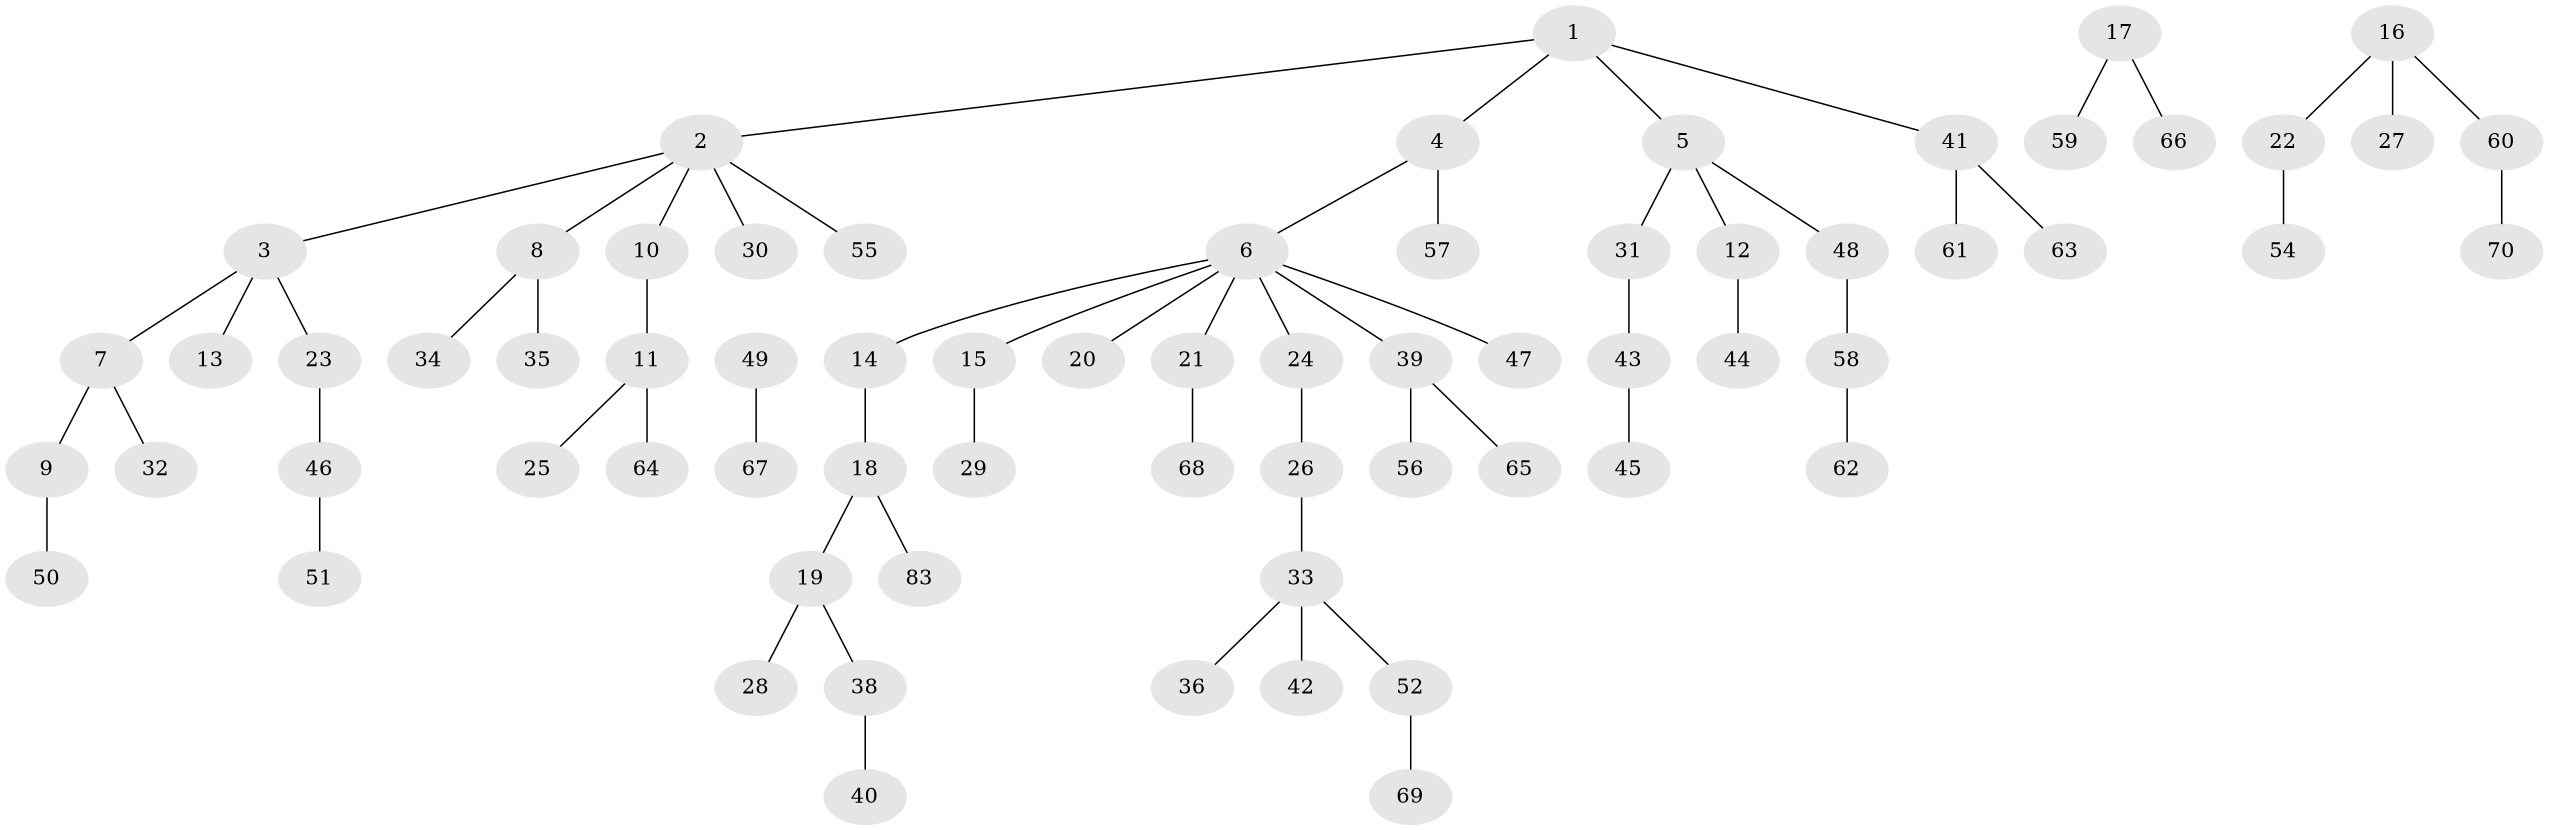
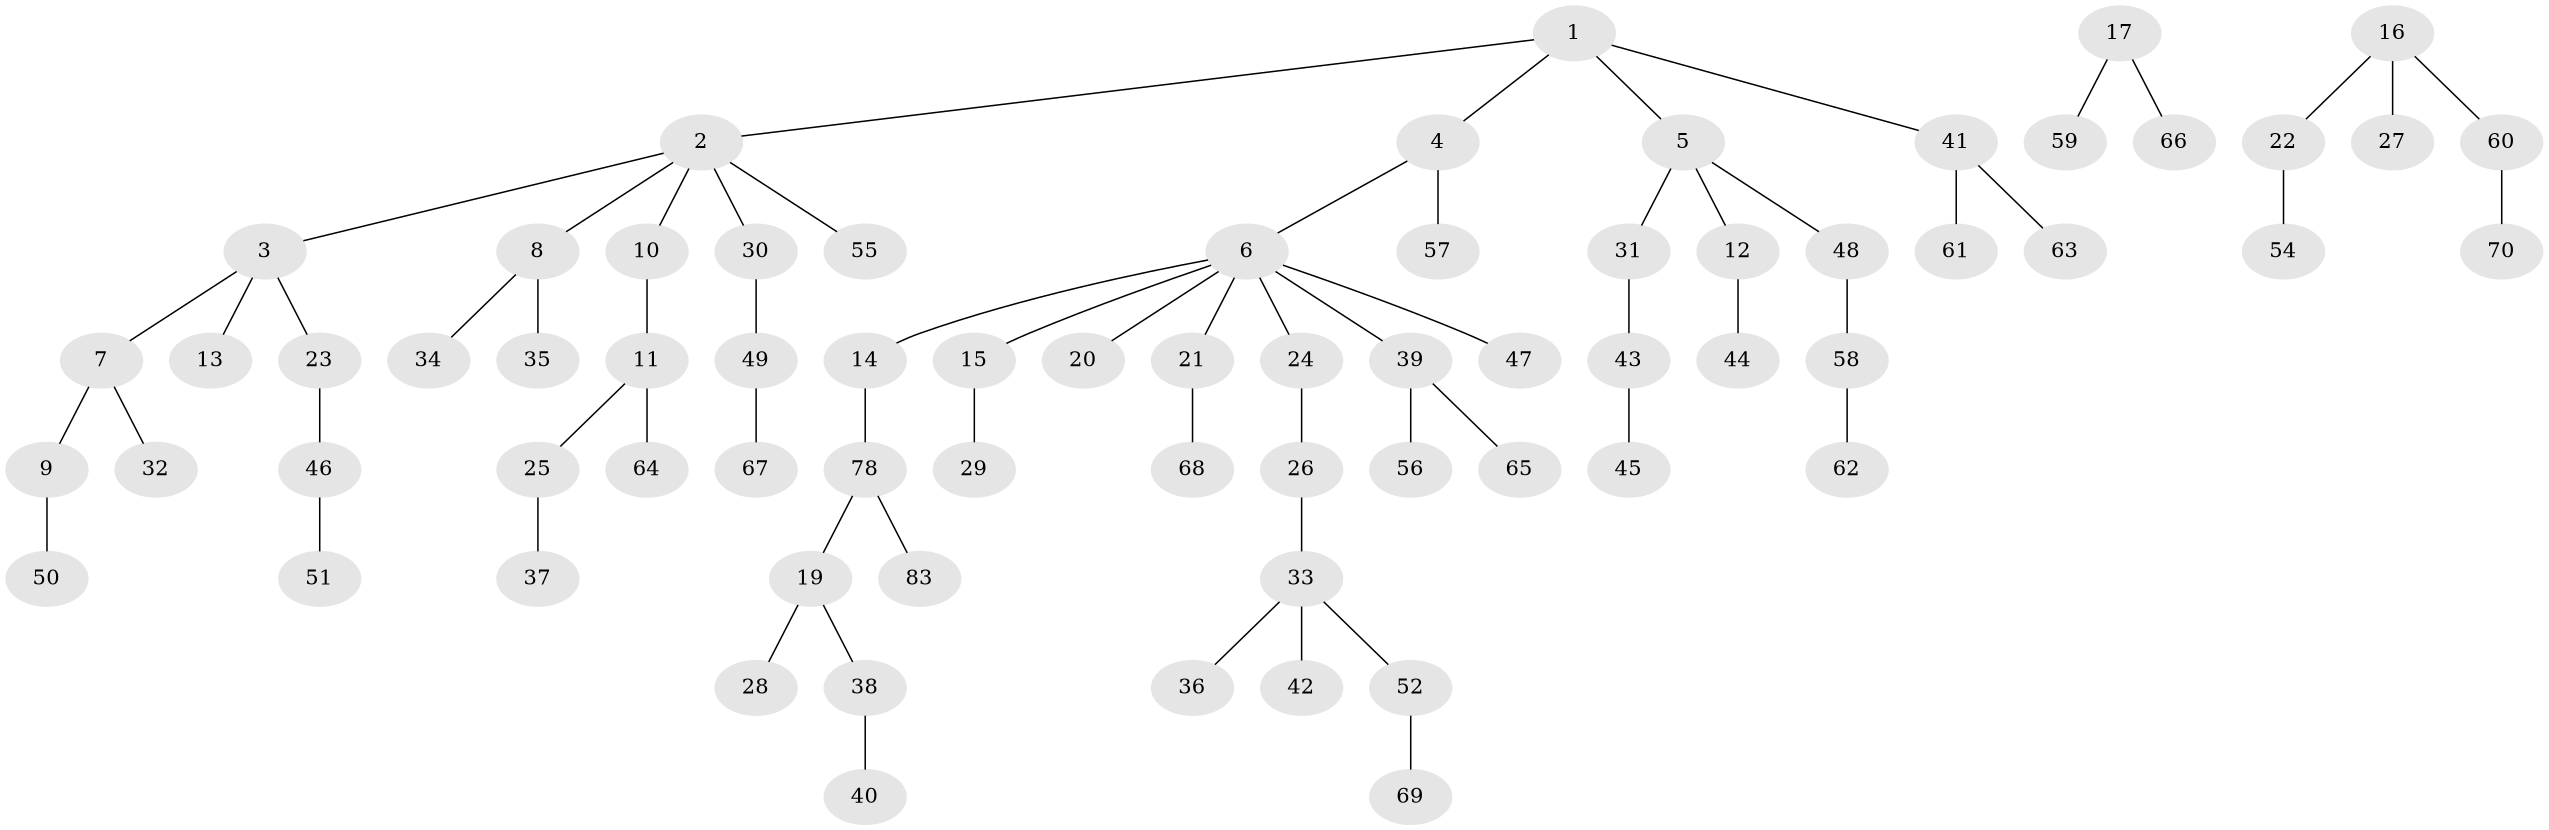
edge "30" -- "49": added
node "18": label "18" -> "78"
node "37": added
